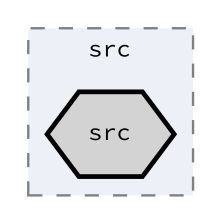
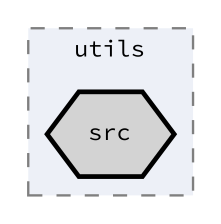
cluster "src": label "src" -> "utils"
